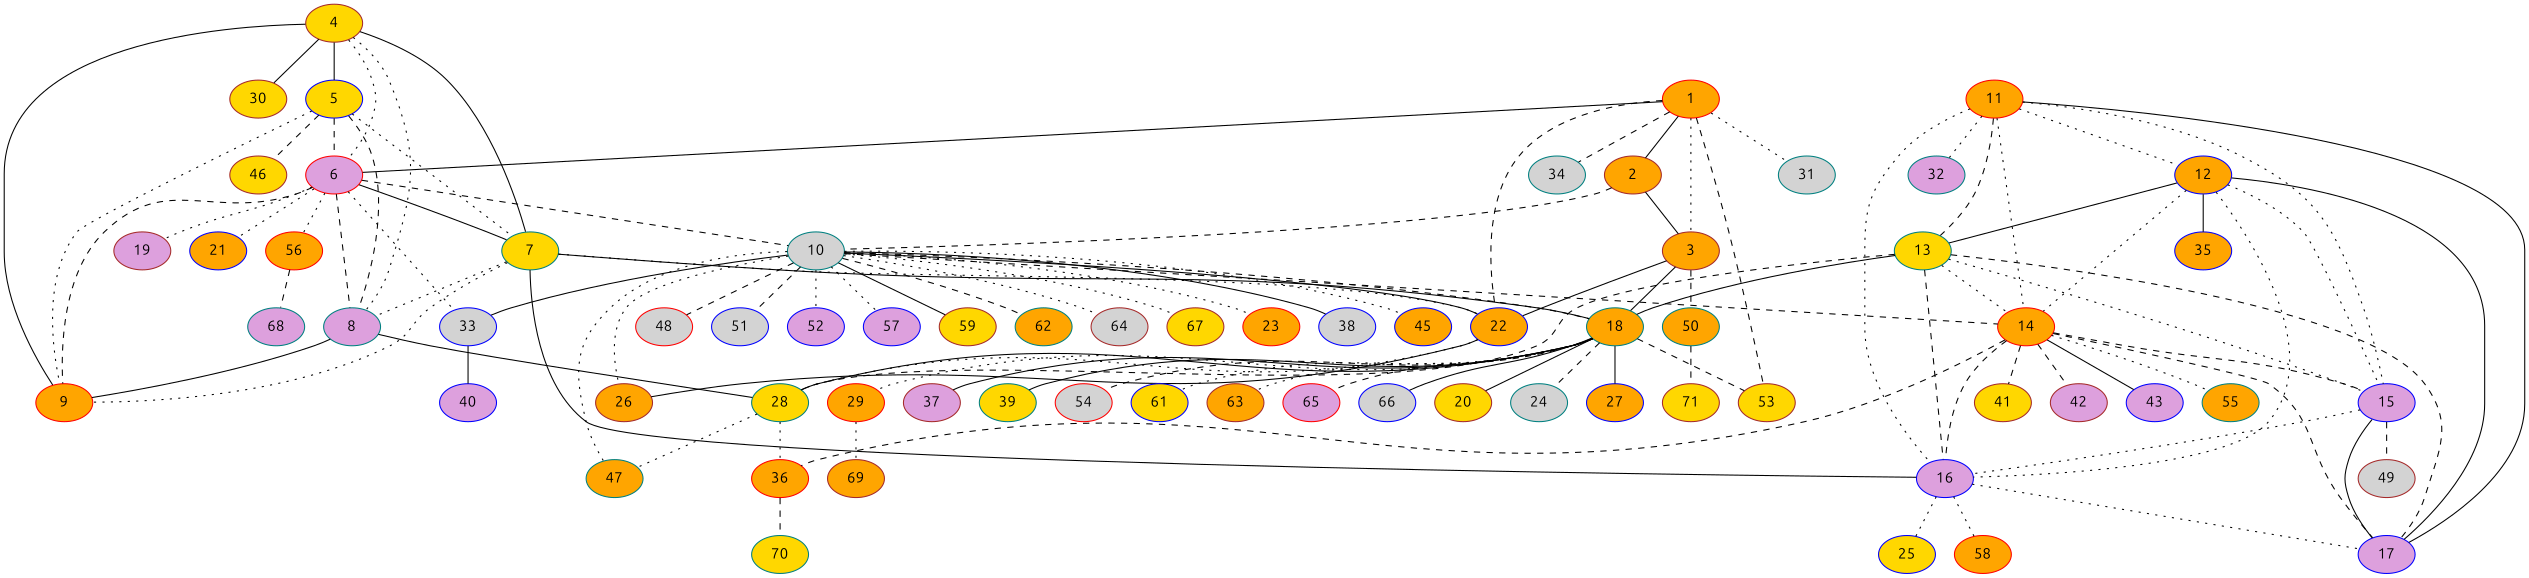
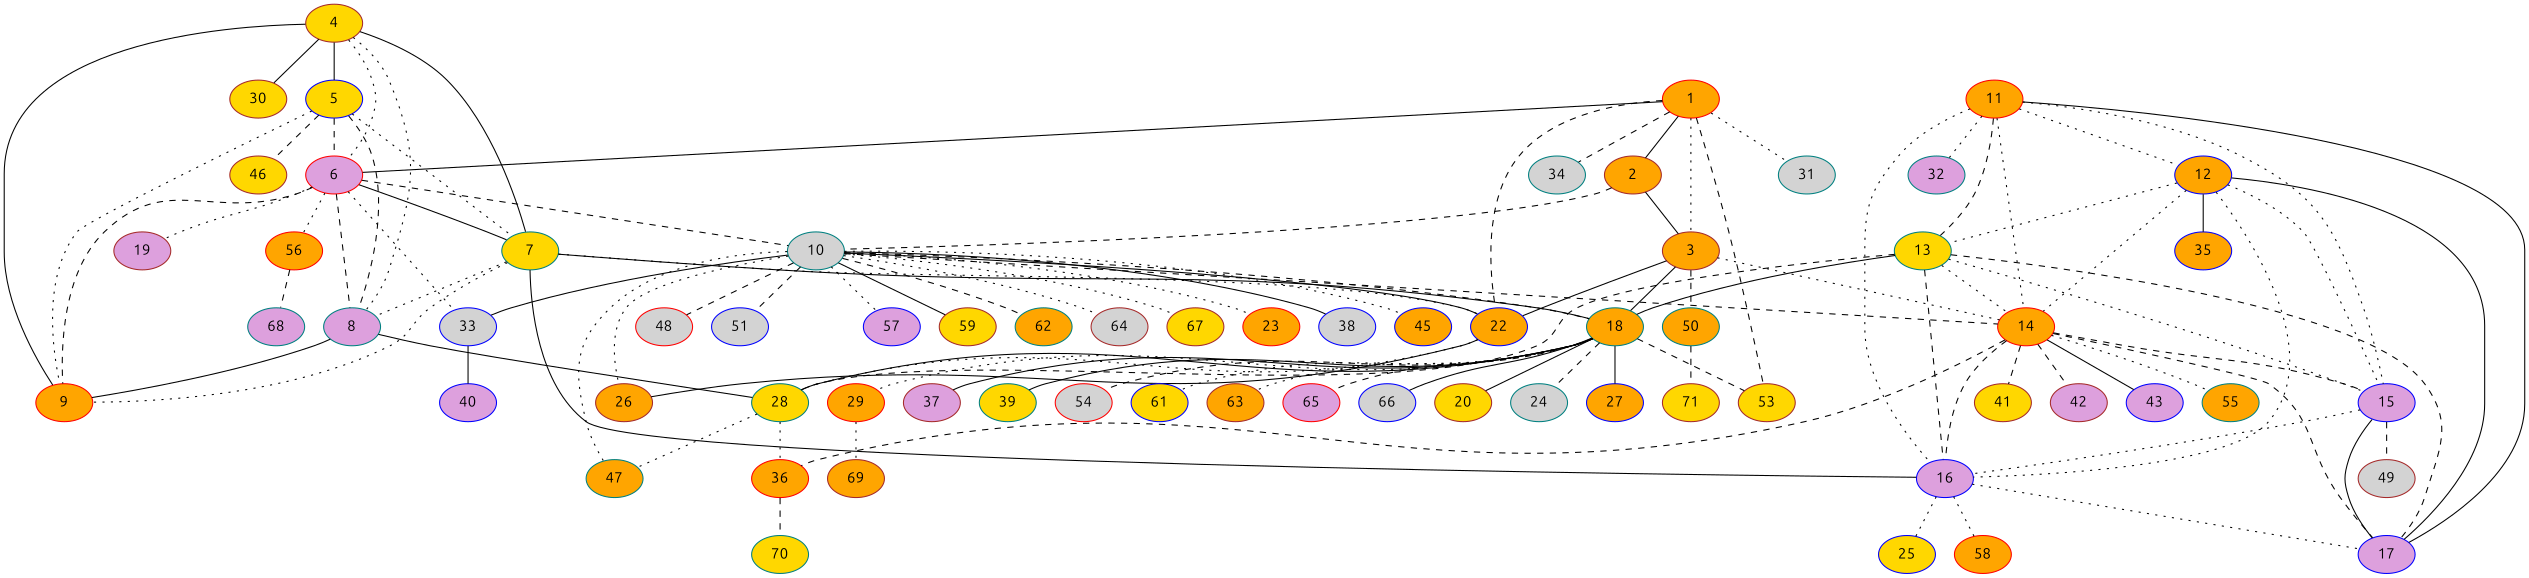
edge "12" -- "13": style solid -> dotted
node "21": removed
edge "3" -- "14": added
node "52": removed
